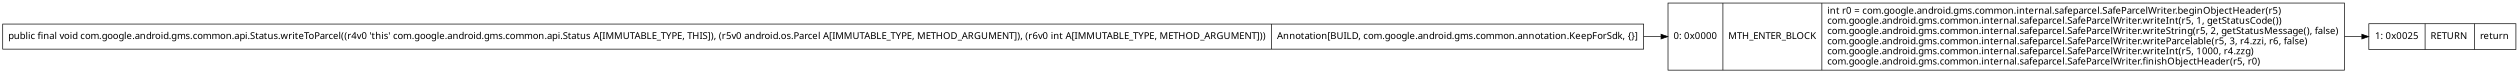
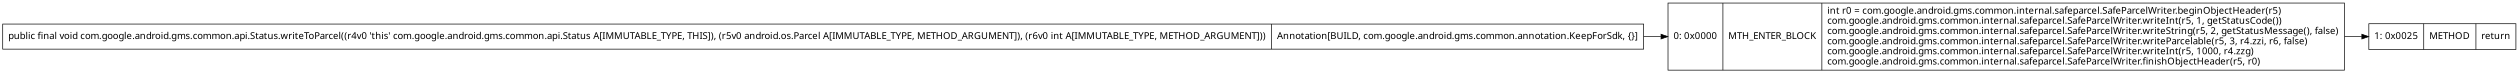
node "1: 0x0025": text "RETURN" -> "METHOD"
